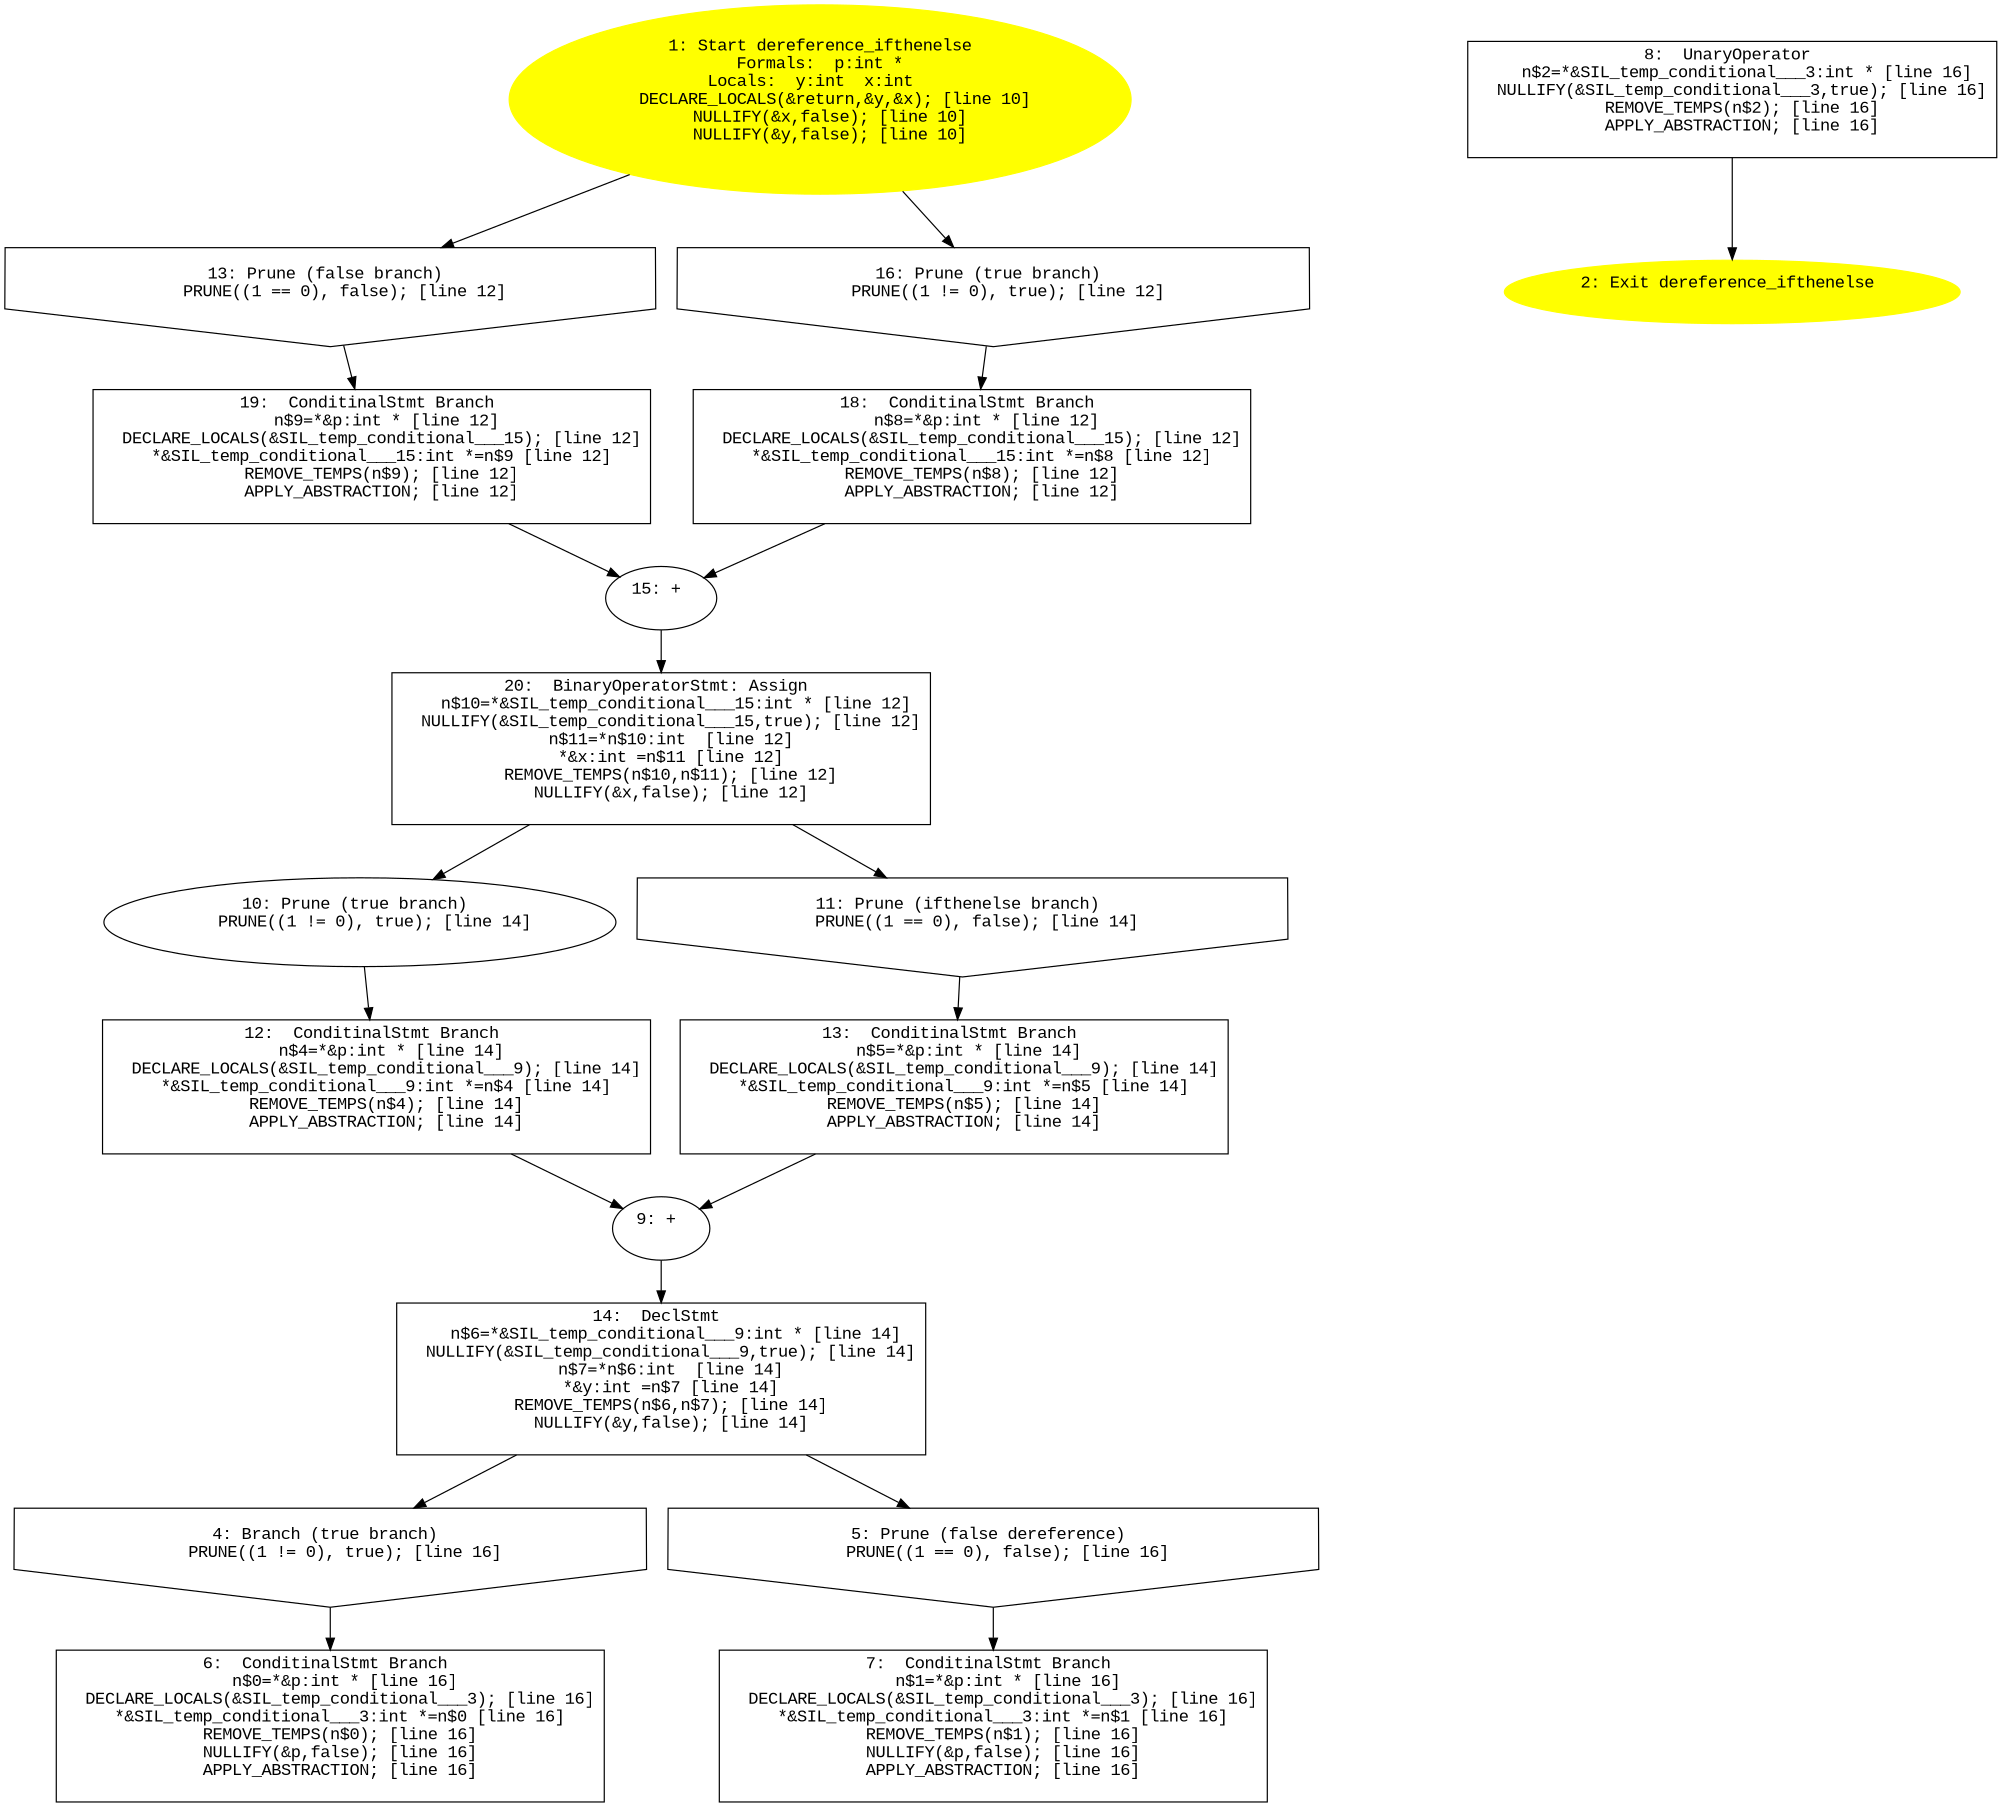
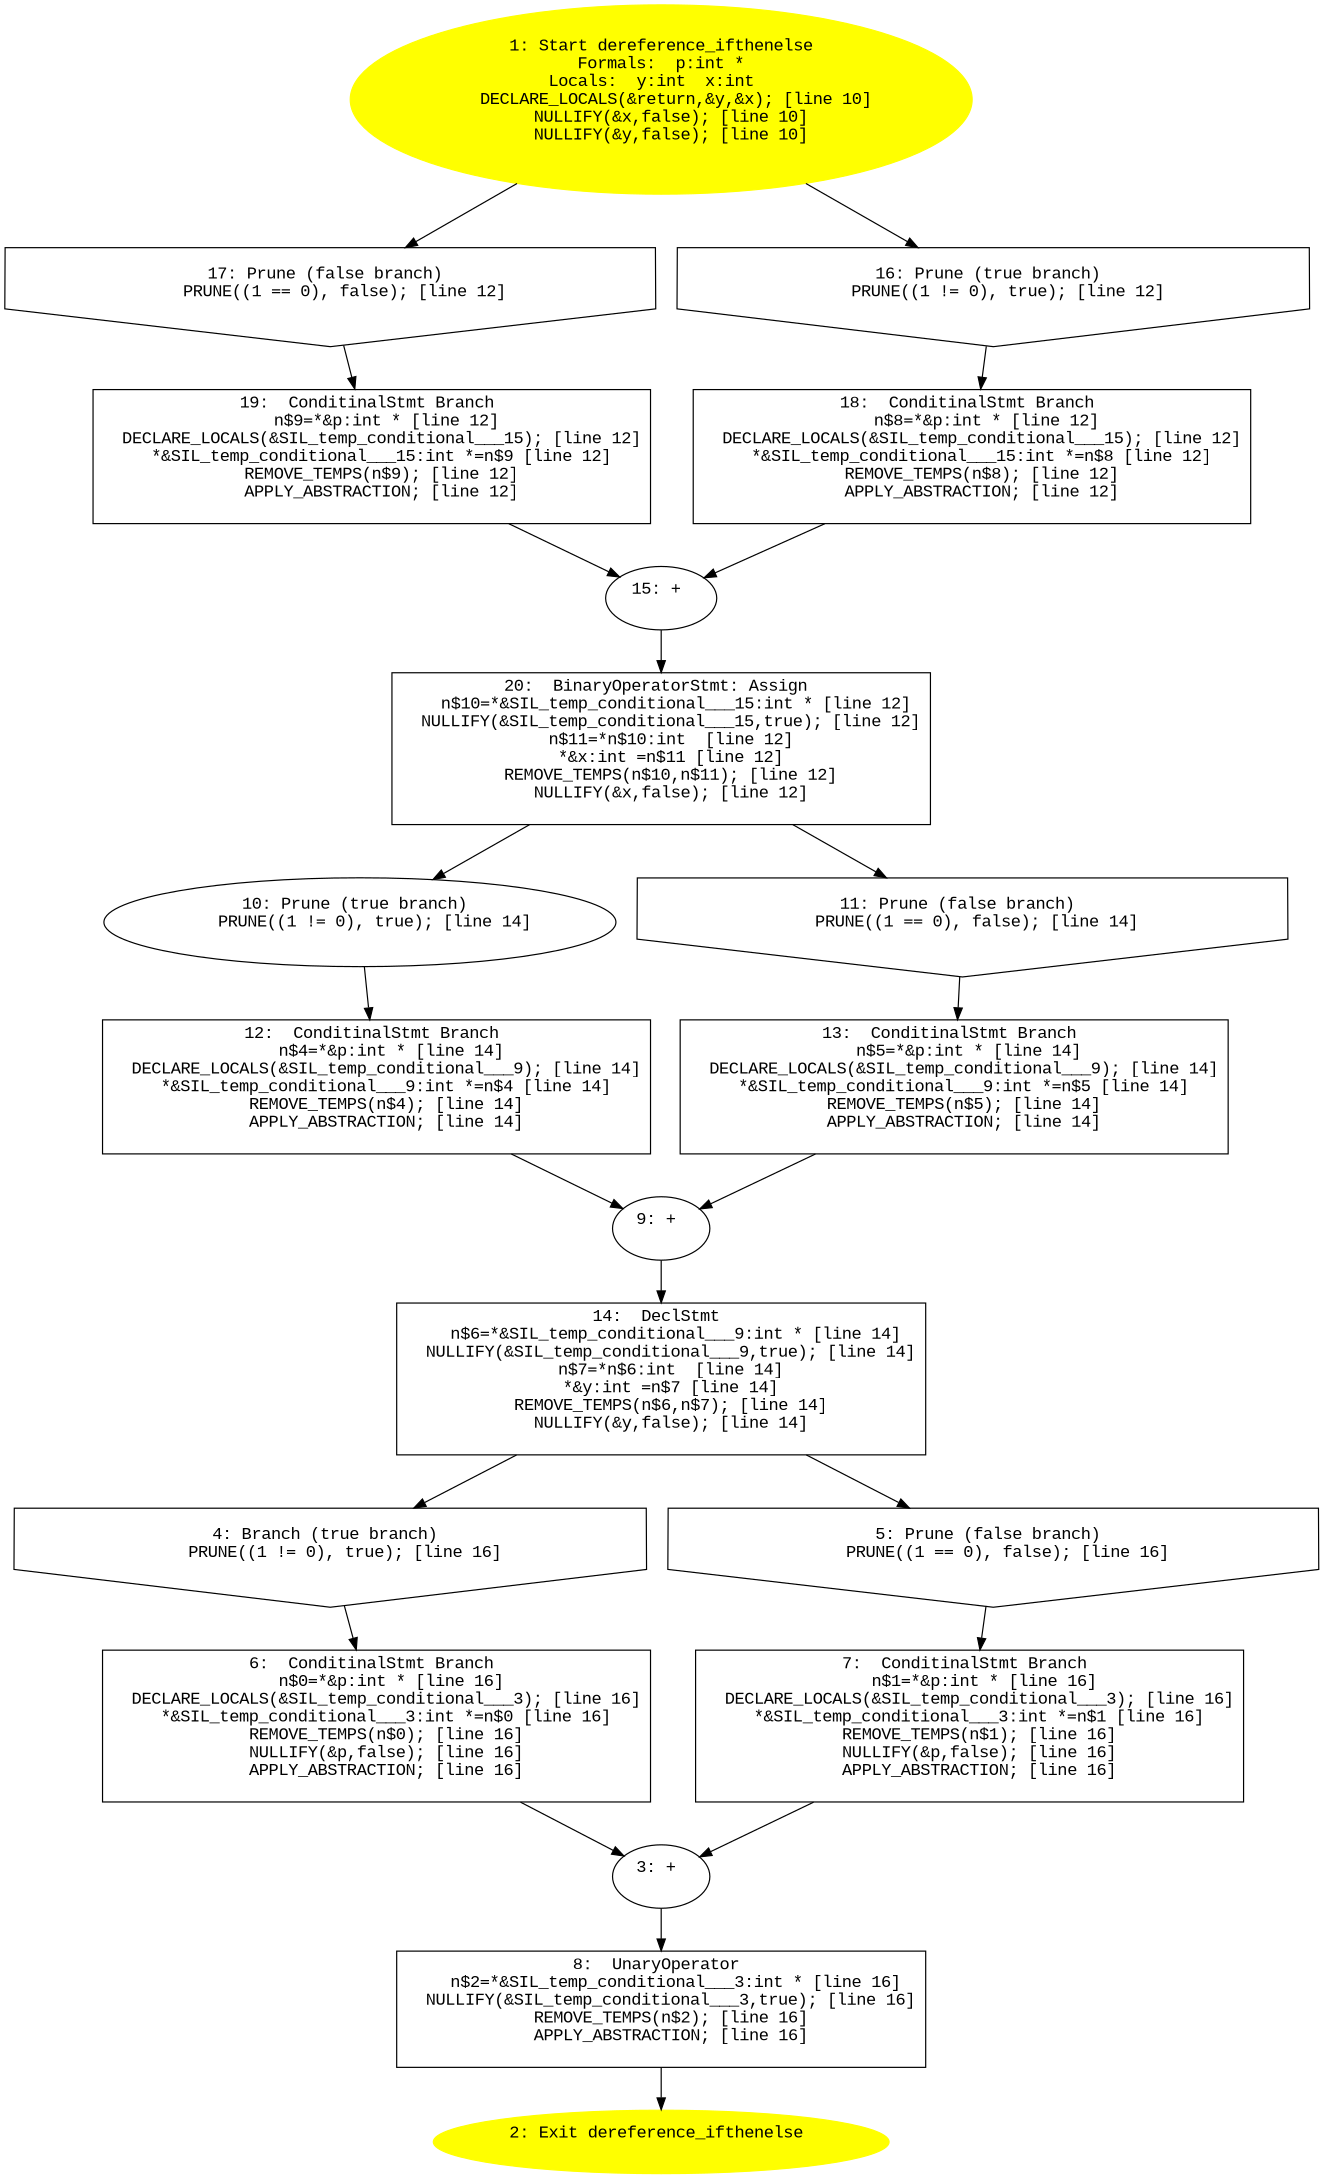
node "13: Prune (false branch) PRUNE((1 == 0), false); [line 12]": label "13: Prune (false branch) PRUNE((1 == 0), false); [line 12]" -> "17: Prune (false branch) PRUNE((1 == 0), false); [line 12]"
node "11: Prune (ifthenelse branch) PRUNE((1 == 0), false); [line 14]": label "11: Prune (ifthenelse branch) PRUNE((1 == 0), false); [line 14]" -> "11: Prune (false branch) PRUNE((1 == 0), false); [line 14]"
node "5: Prune (false dereference) PRUNE((1 == 0), false); [line 16]": label "5: Prune (false dereference) PRUNE((1 == 0), false); [line 16]" -> "5: Prune (false branch) PRUNE((1 == 0), false); [line 16]"
node "3: +": added
